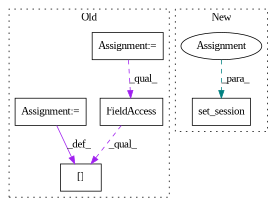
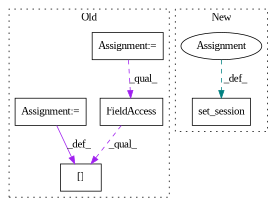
edge "Assignment" -> "set_session": label "_para_" -> "_def_"
